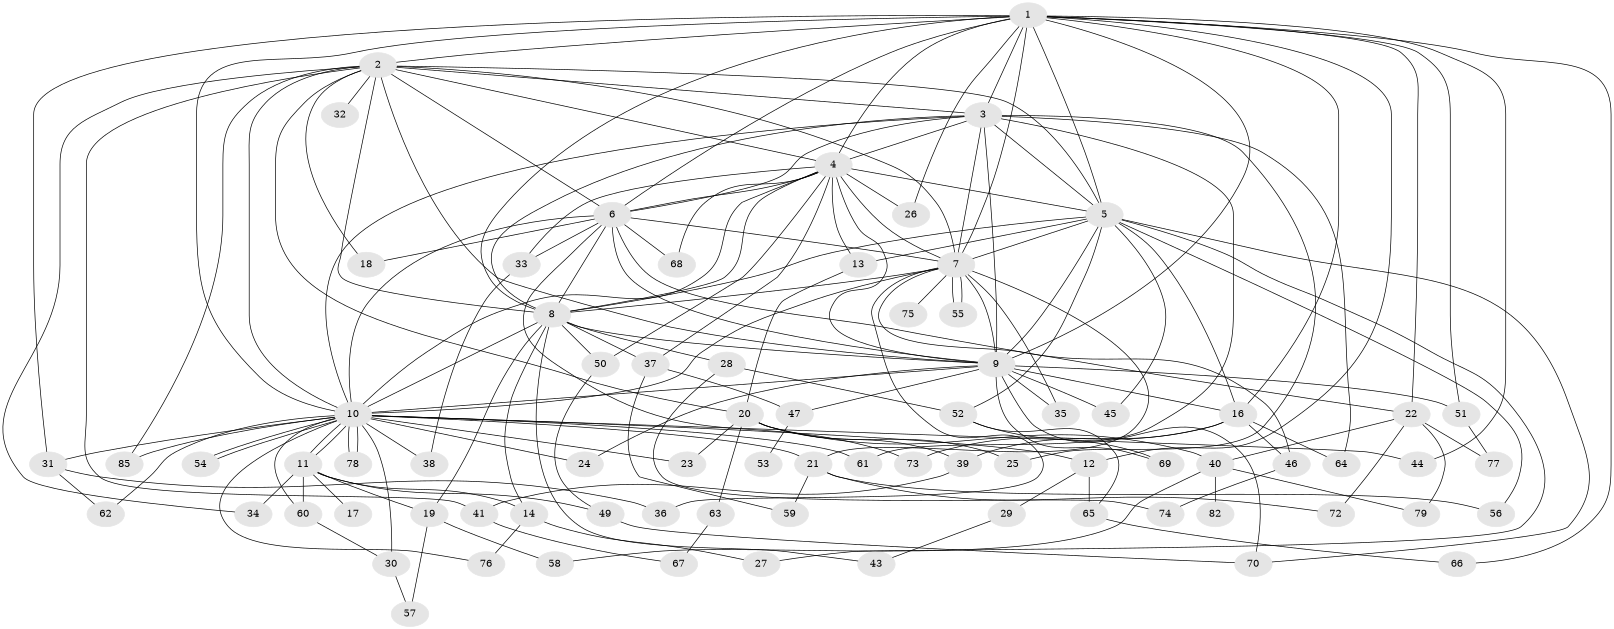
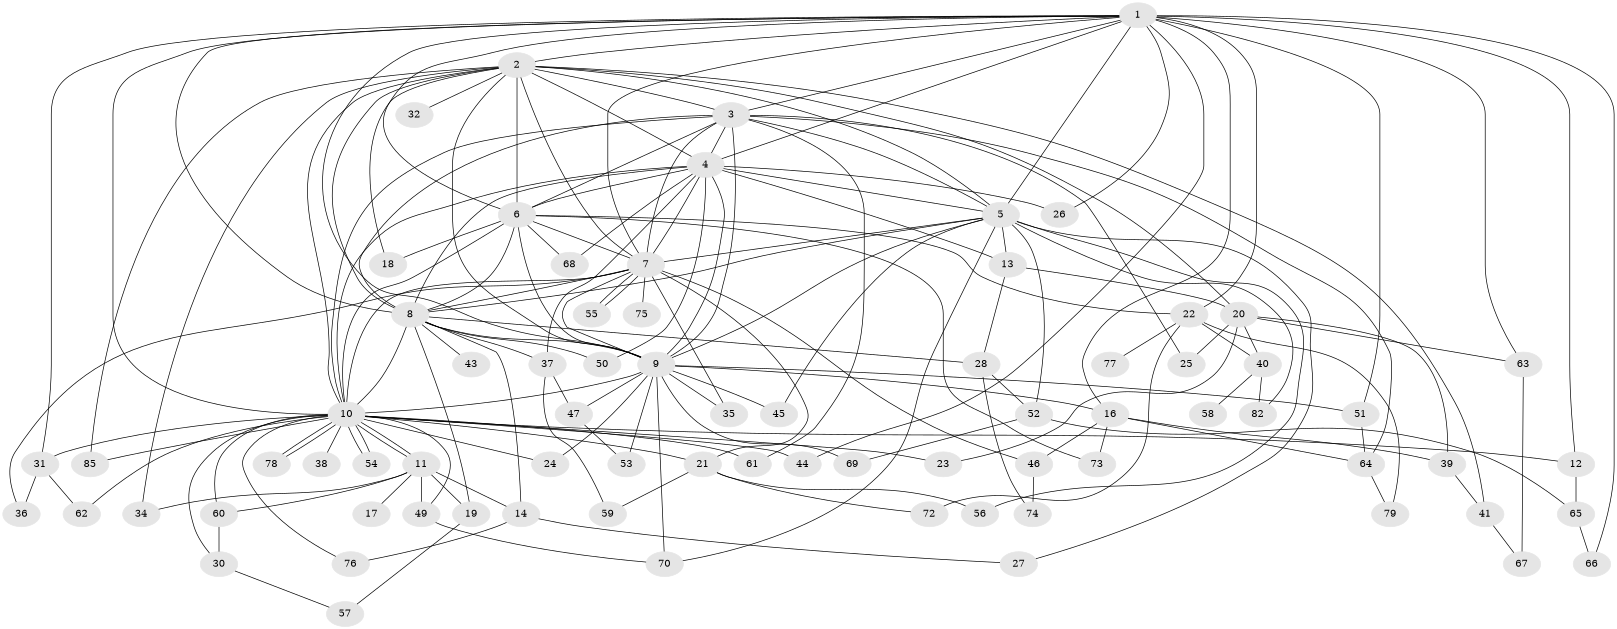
edge "1" -- "63": added
node "33": removed
edge "5" -- "16": now "5" -- "82"
edge "13" -- "28": added
edge "9" -- "53": added
edge "50" -- "49": now "10" -- "49"
edge "51" -- "77": now "51" -- "64"
edge "40" -- "79": now "64" -- "79"
node "29": removed
edge "19" -- "58": removed
